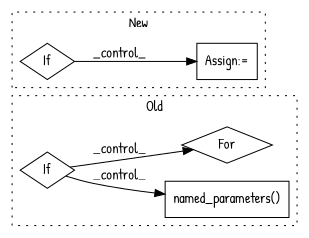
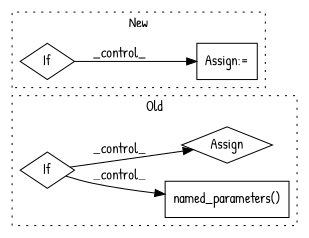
node "For": label "For" -> "Assign"
